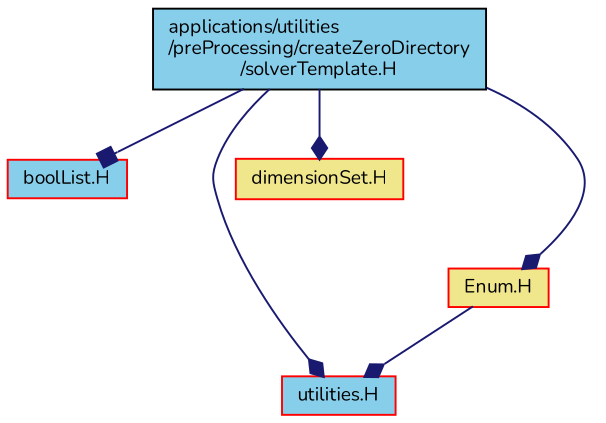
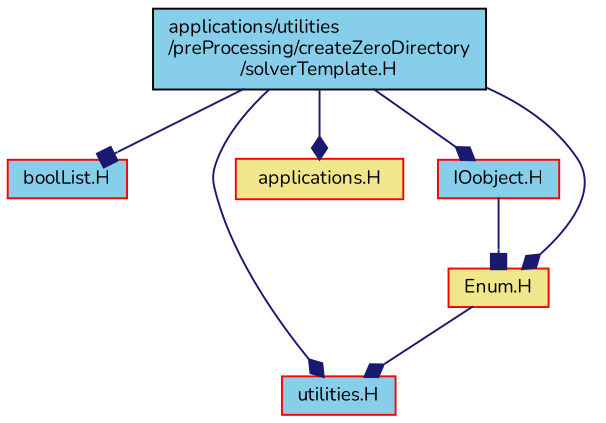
node "dimensionSet.H": label "dimensionSet.H" -> "applications.H"
node "IOobject.H": added
